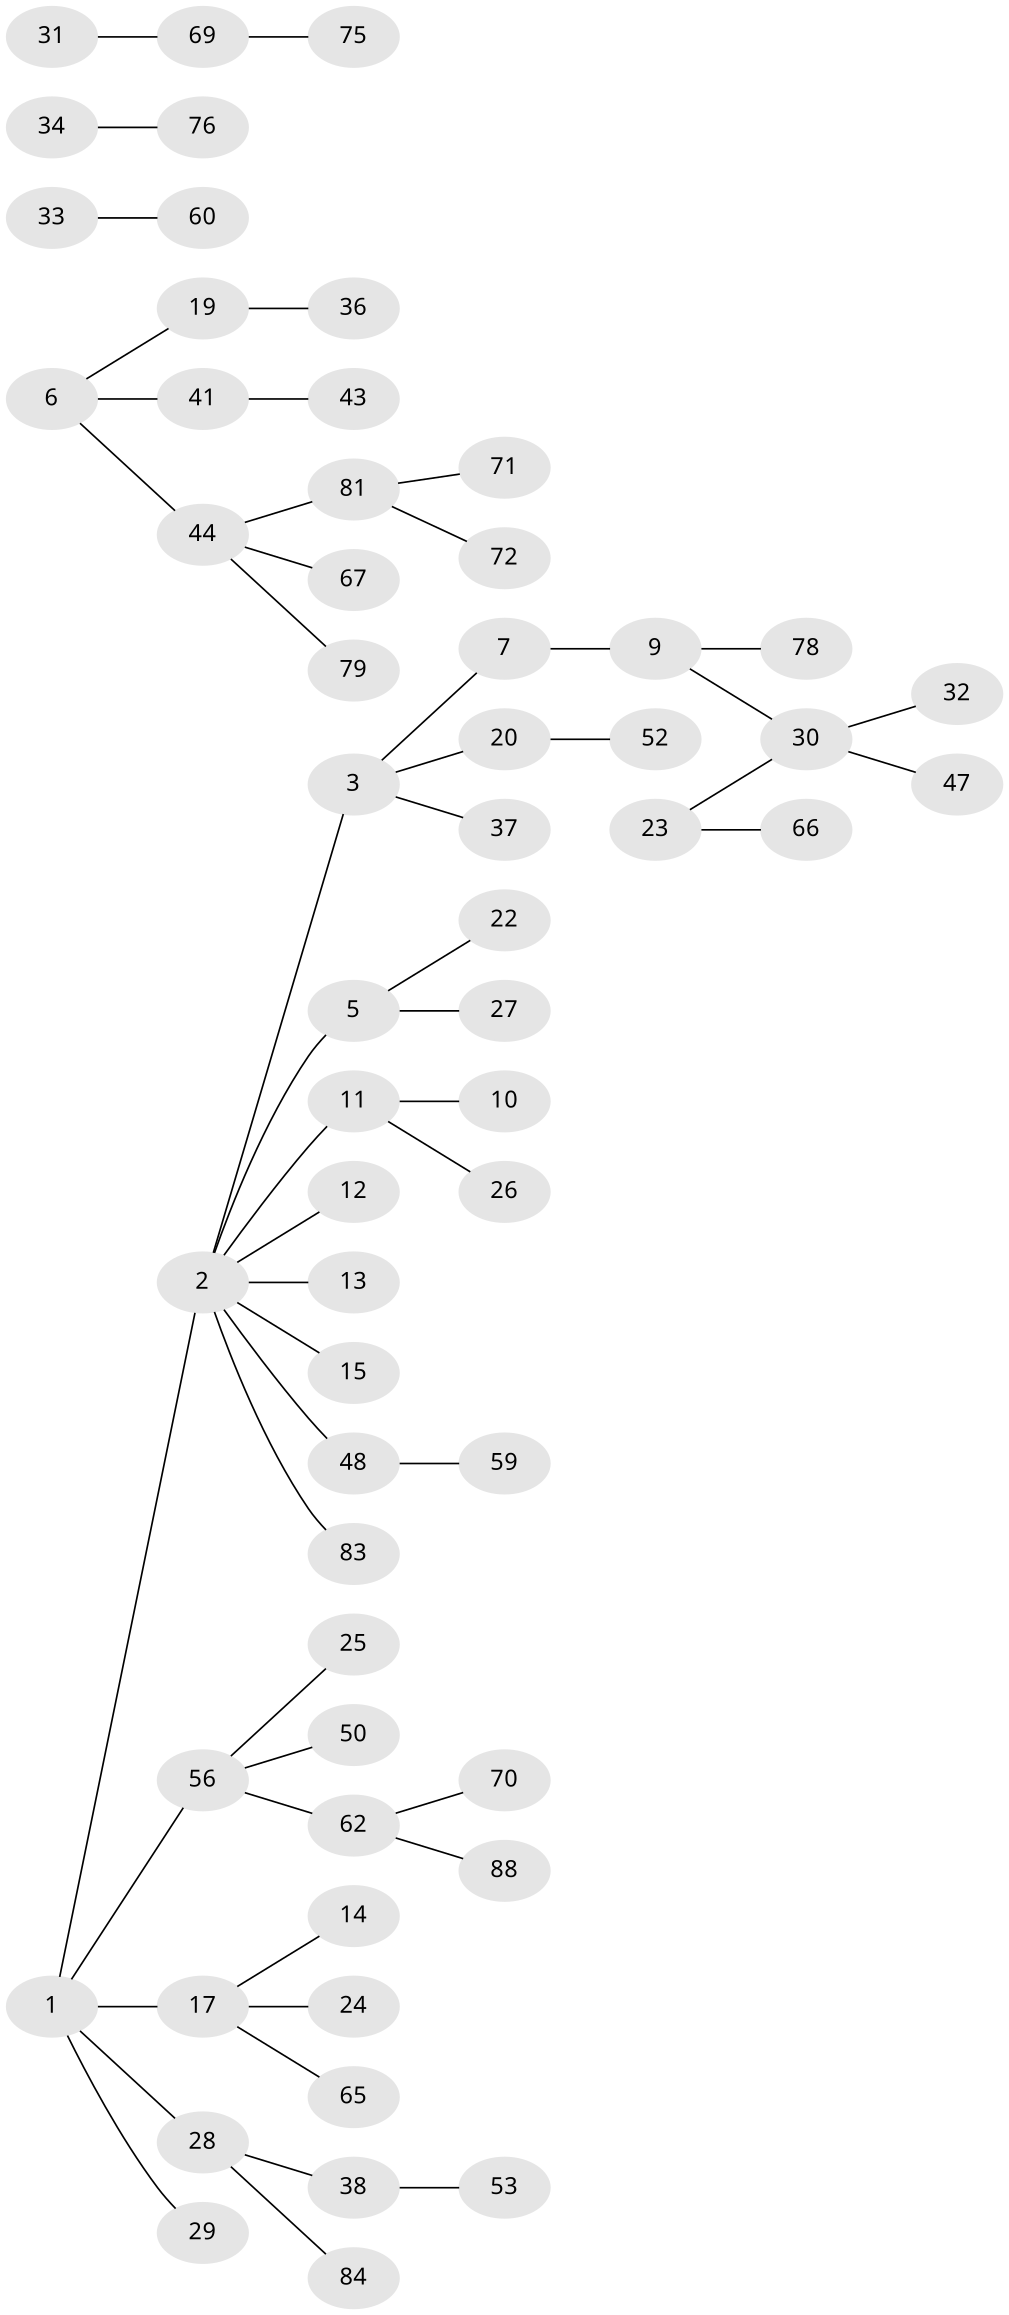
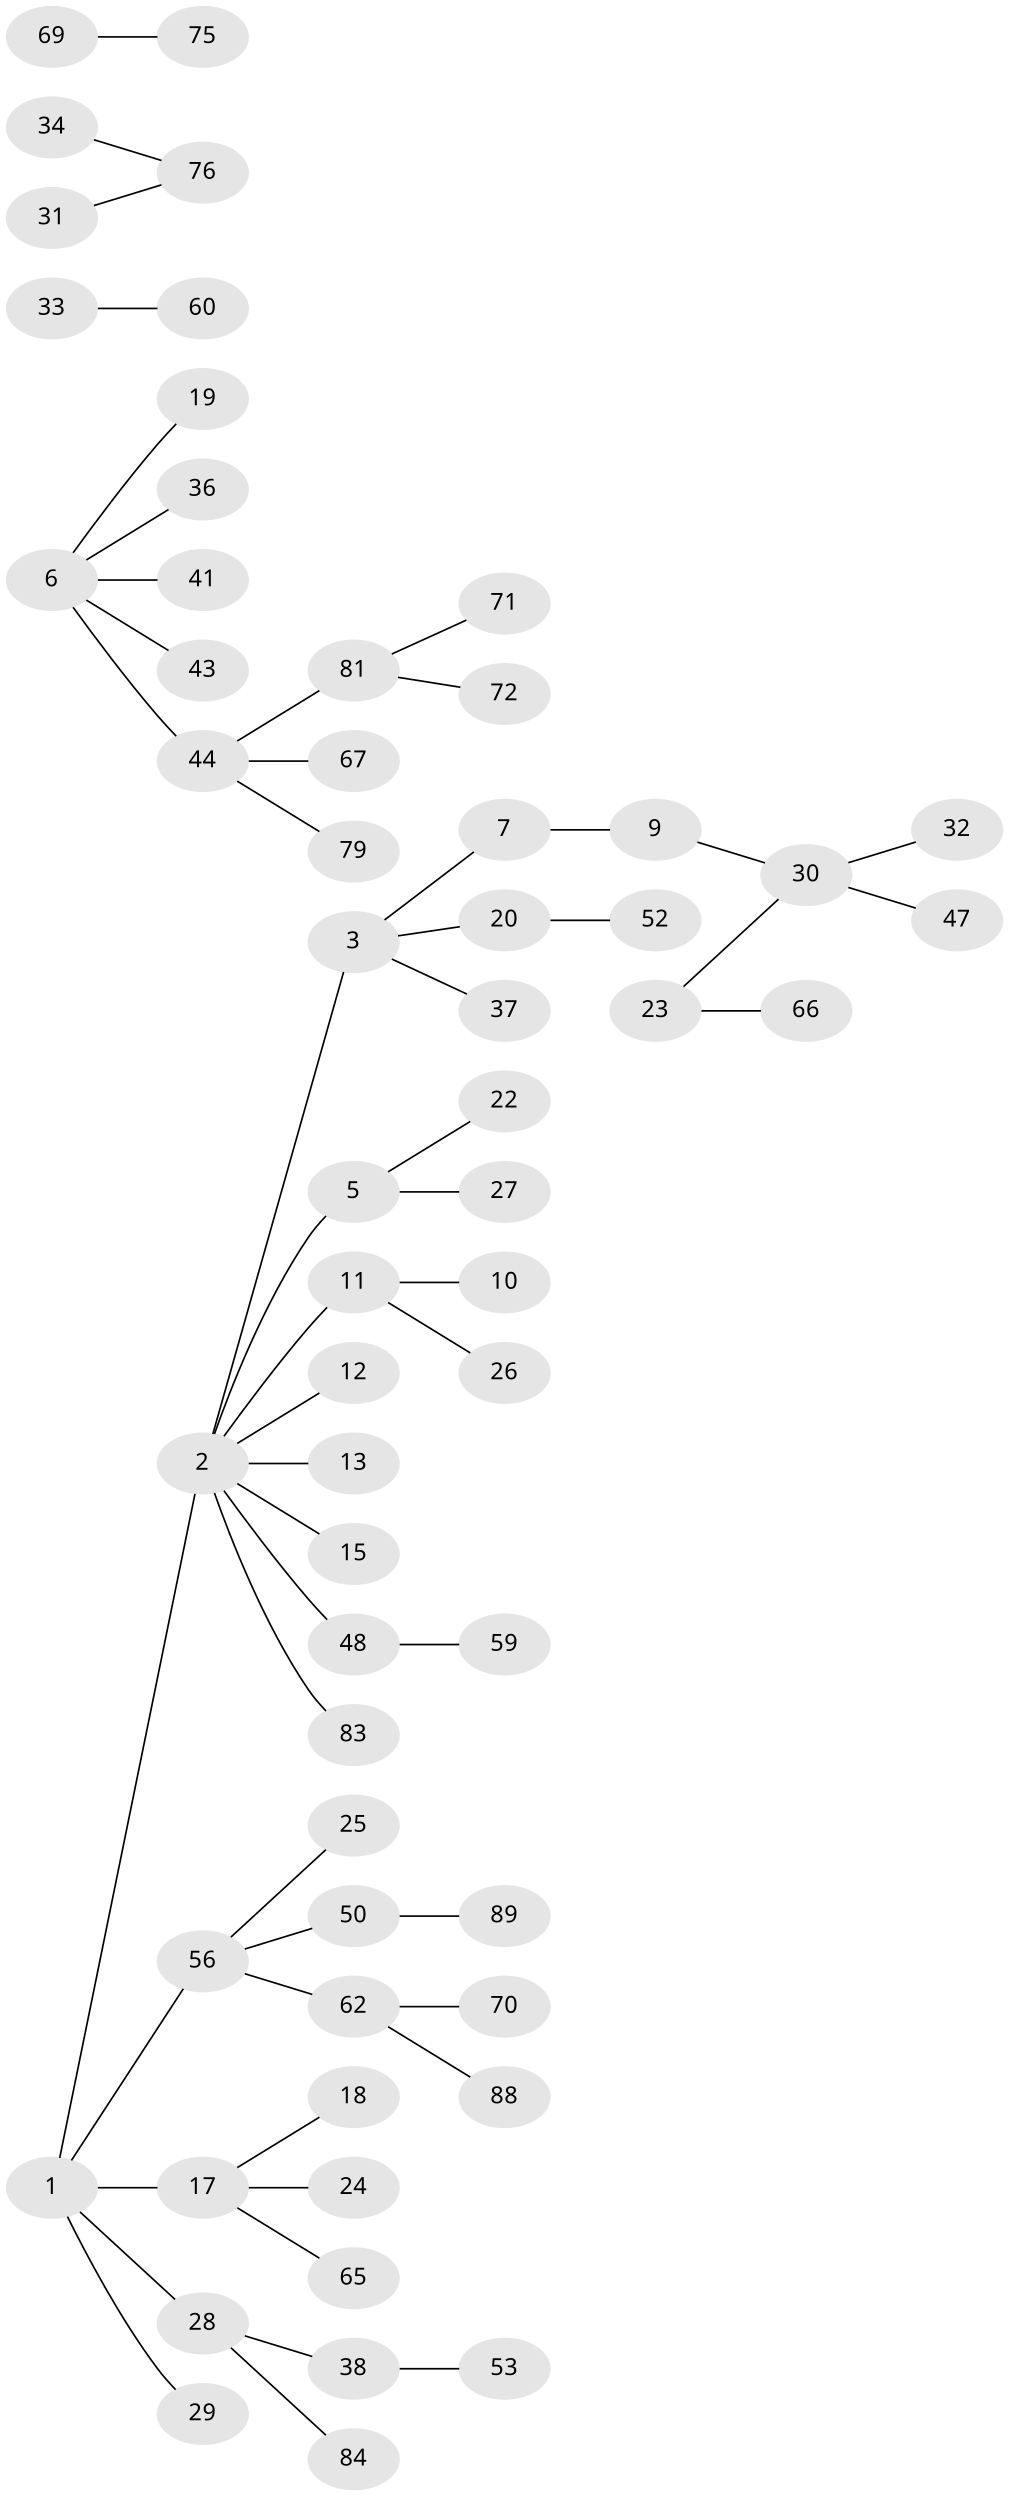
edge "31" -- "69": now "31" -- "76"
edge "19" -- "36": now "6" -- "36"
edge "41" -- "43": now "6" -- "43"
node "78": removed
node "14": label "14" -> "18"
node "89": added
